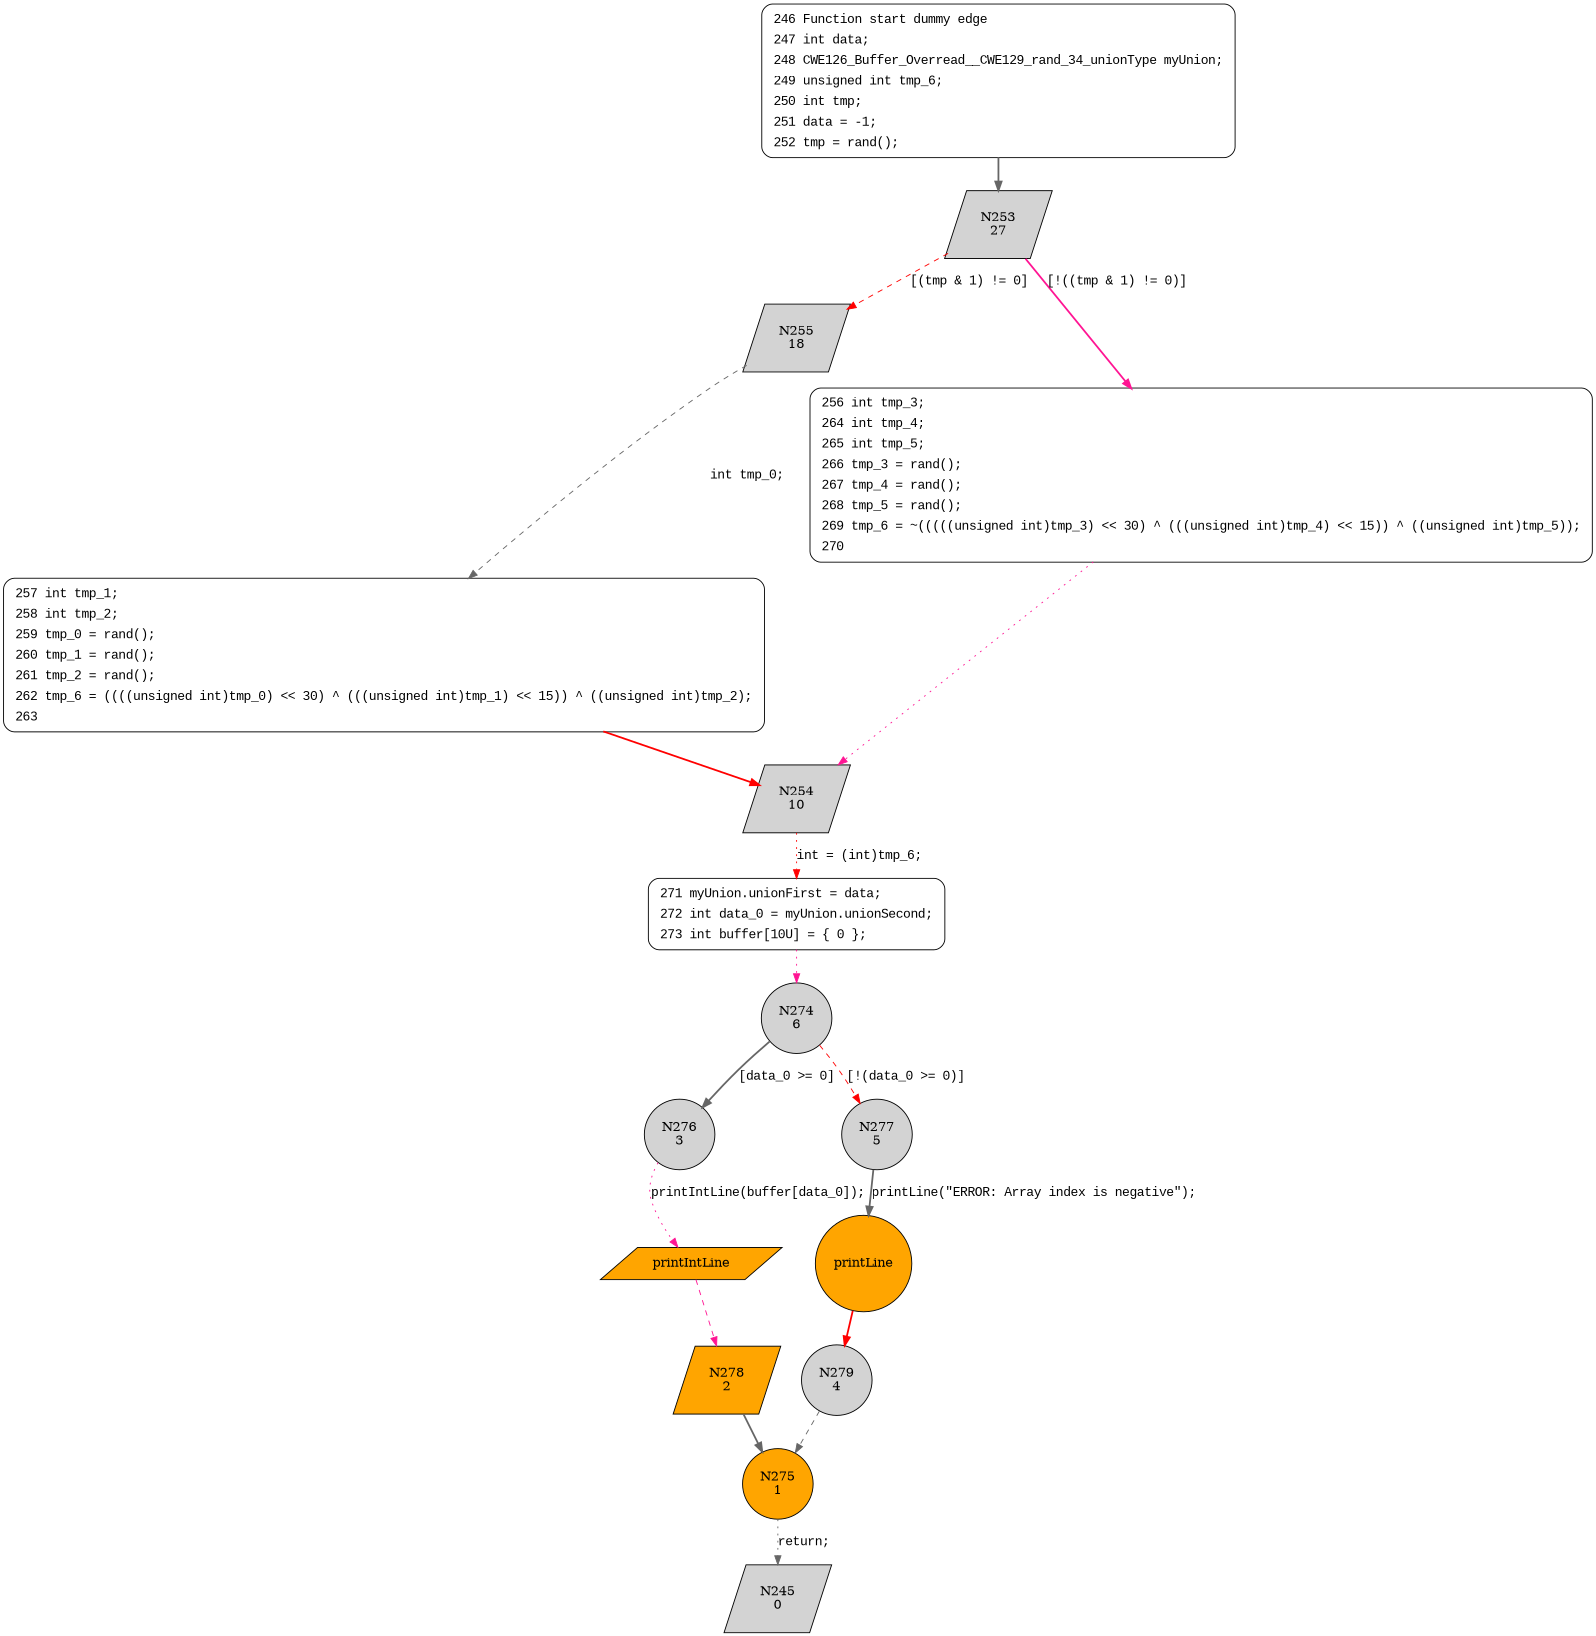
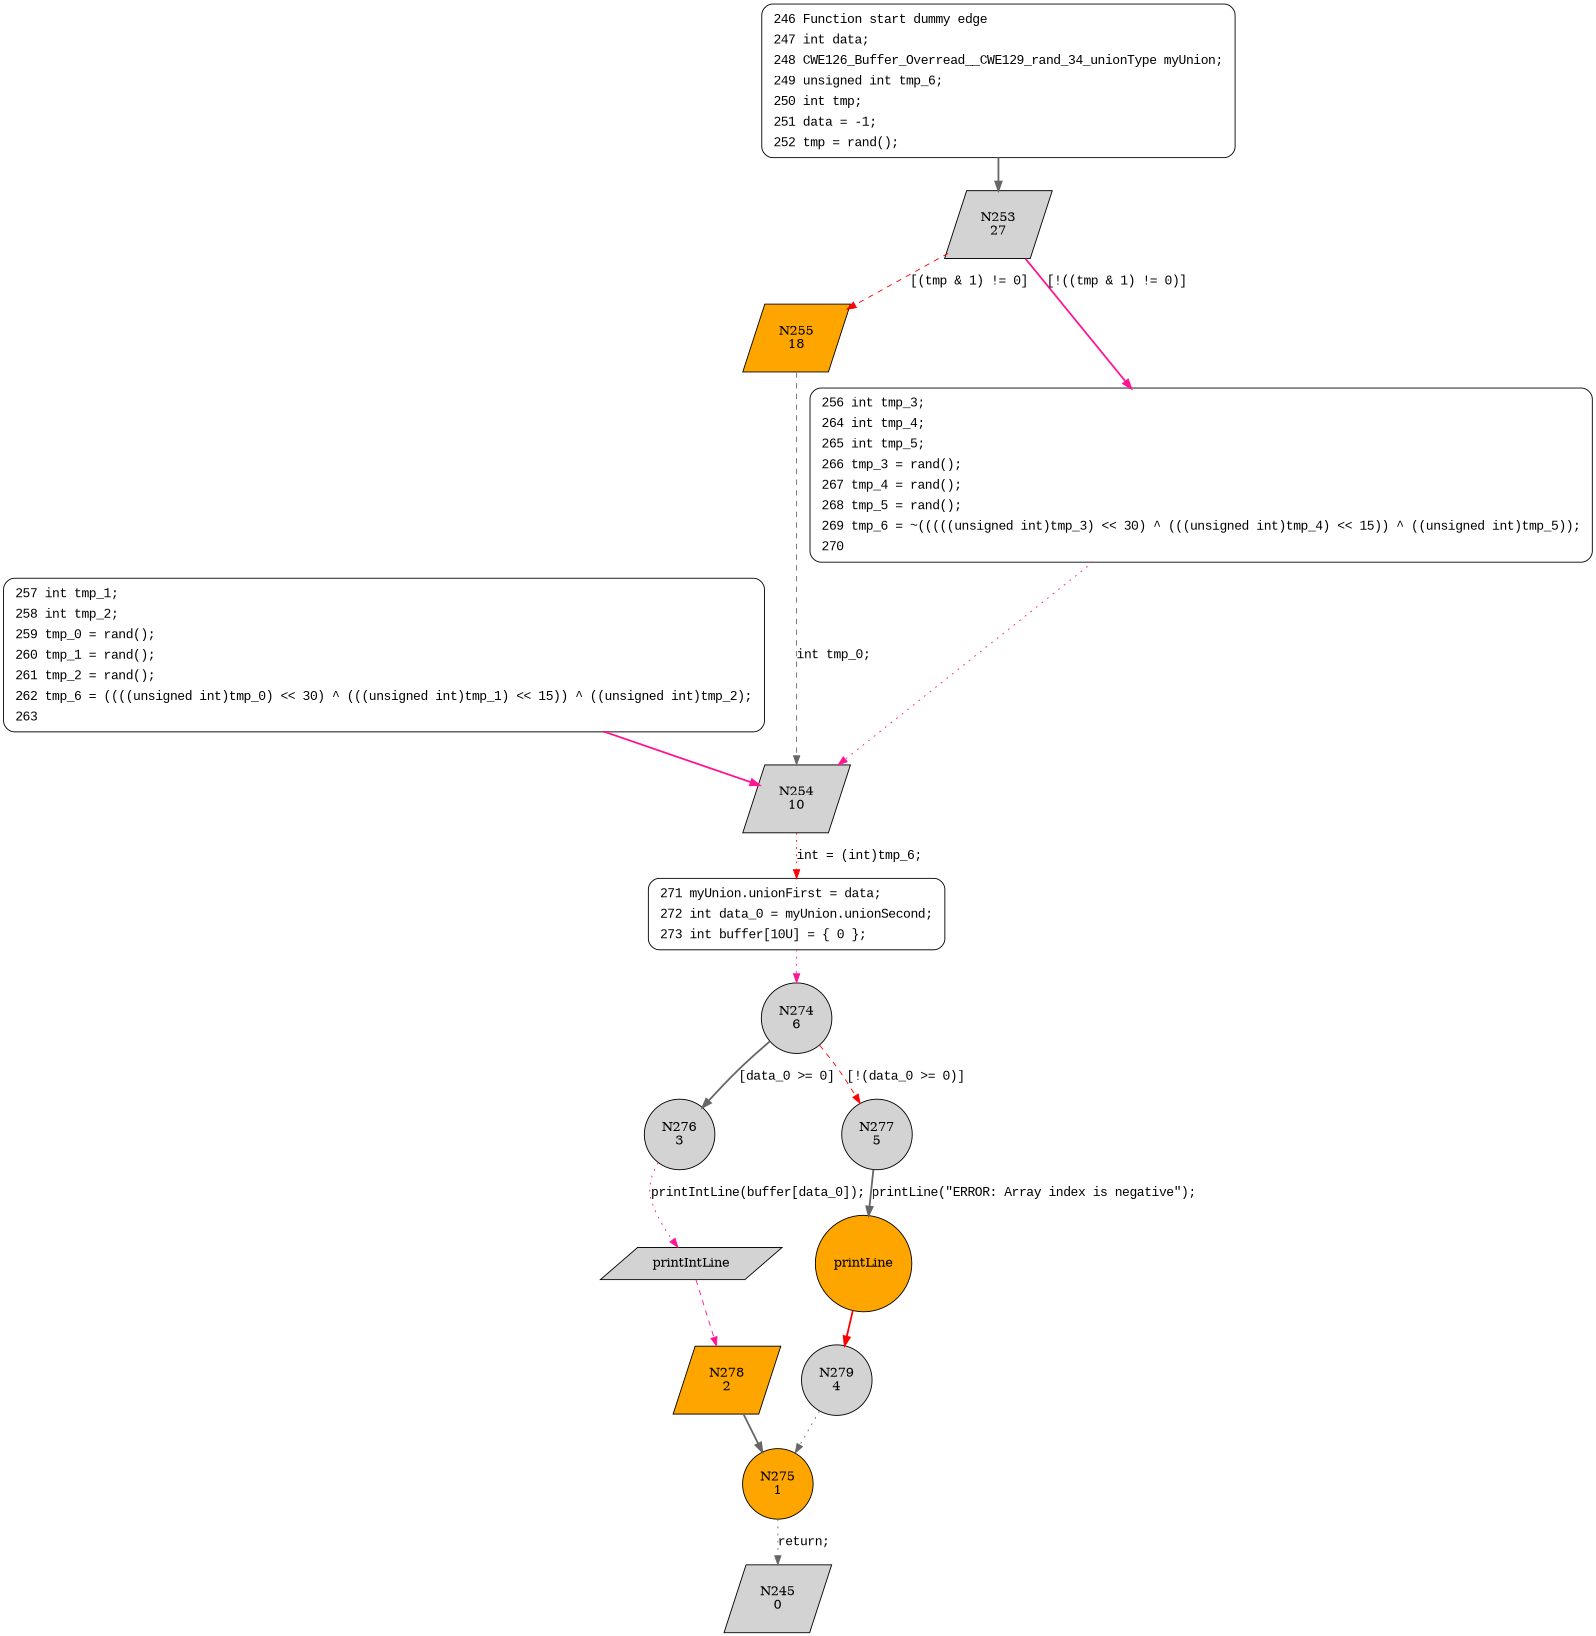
node "N255 18": fillcolor lightgrey -> orange
edge "N255 18" -> "257": now "N255 18" -> "N254 10"
edge "257" -> "N254 10": color red -> deeppink
node "printIntLine": fillcolor orange -> lightgrey
edge "N279 4" -> "N275 1": style dashed -> dotted
